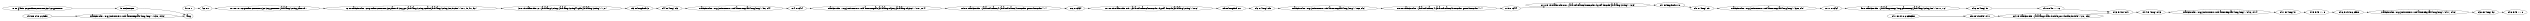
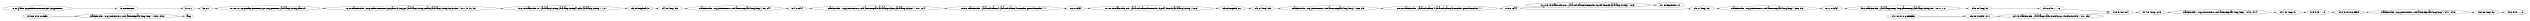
edge "$i7 = lengthof $r10" -> "$l8 = (long) $i7": now "$r9 = r3[4]" -> "$l8 = (long) $i7"
edge "i0 = 8388608" -> "lang": now "i0 = 8388608" -> "b1 = 1"
